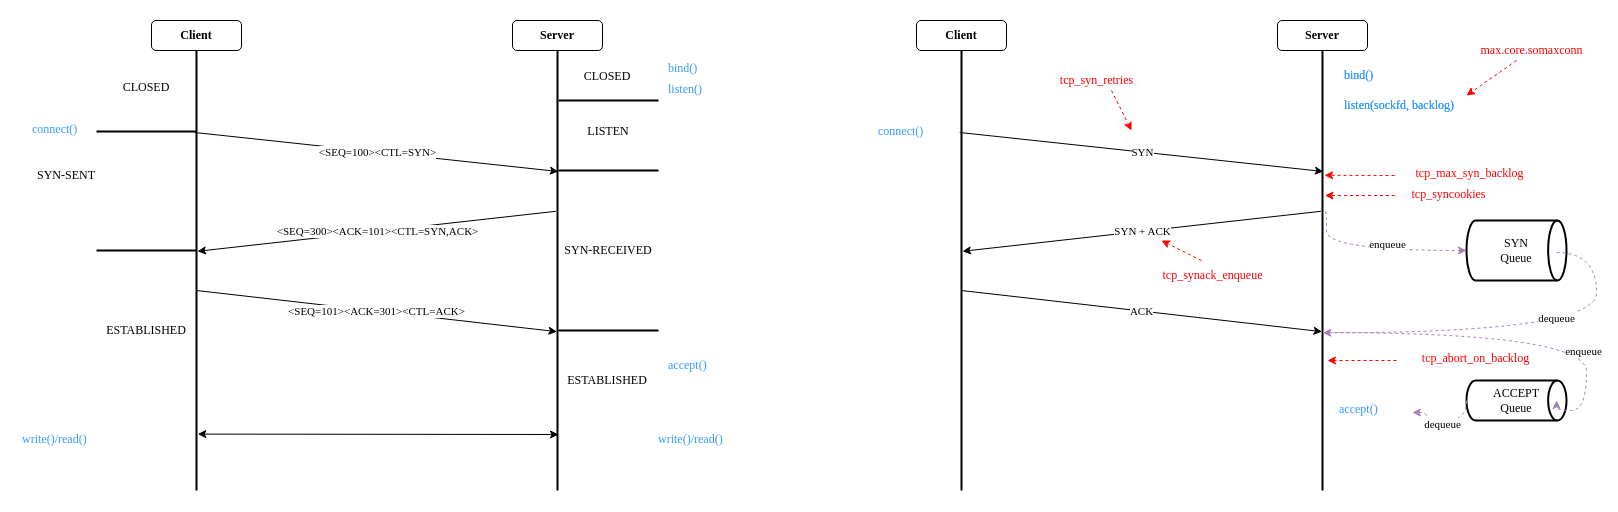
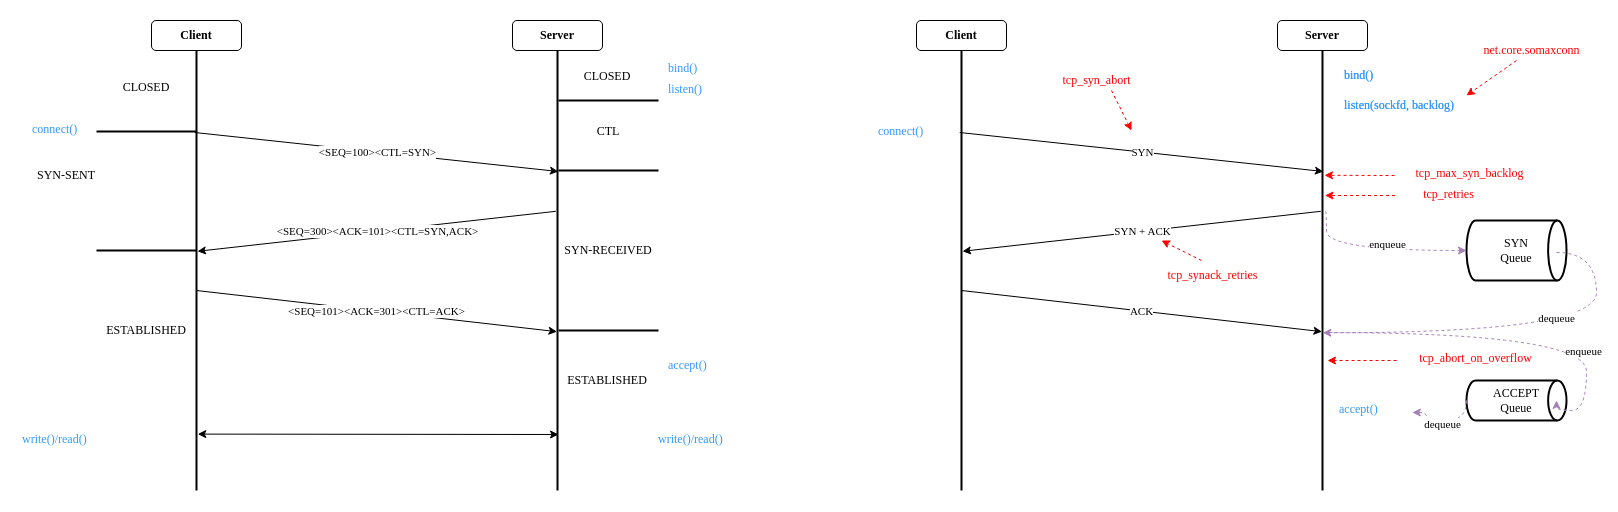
node "max.core.somaxconn": label "max.core.somaxconn" -> "net.core.somaxconn"
node "tcp_syn_retries": label "tcp_syn_retries" -> "tcp_syn_abort"
node "LISTEN": label "LISTEN" -> "CTL"
node "tcp_syncookies": label "tcp_syncookies" -> "tcp_retries"
node "tcp_synack_enqueue": label "tcp_synack_enqueue" -> "tcp_synack_retries"
node "tcp_abort_on_backlog": label "tcp_abort_on_backlog" -> "tcp_abort_on_overflow"
